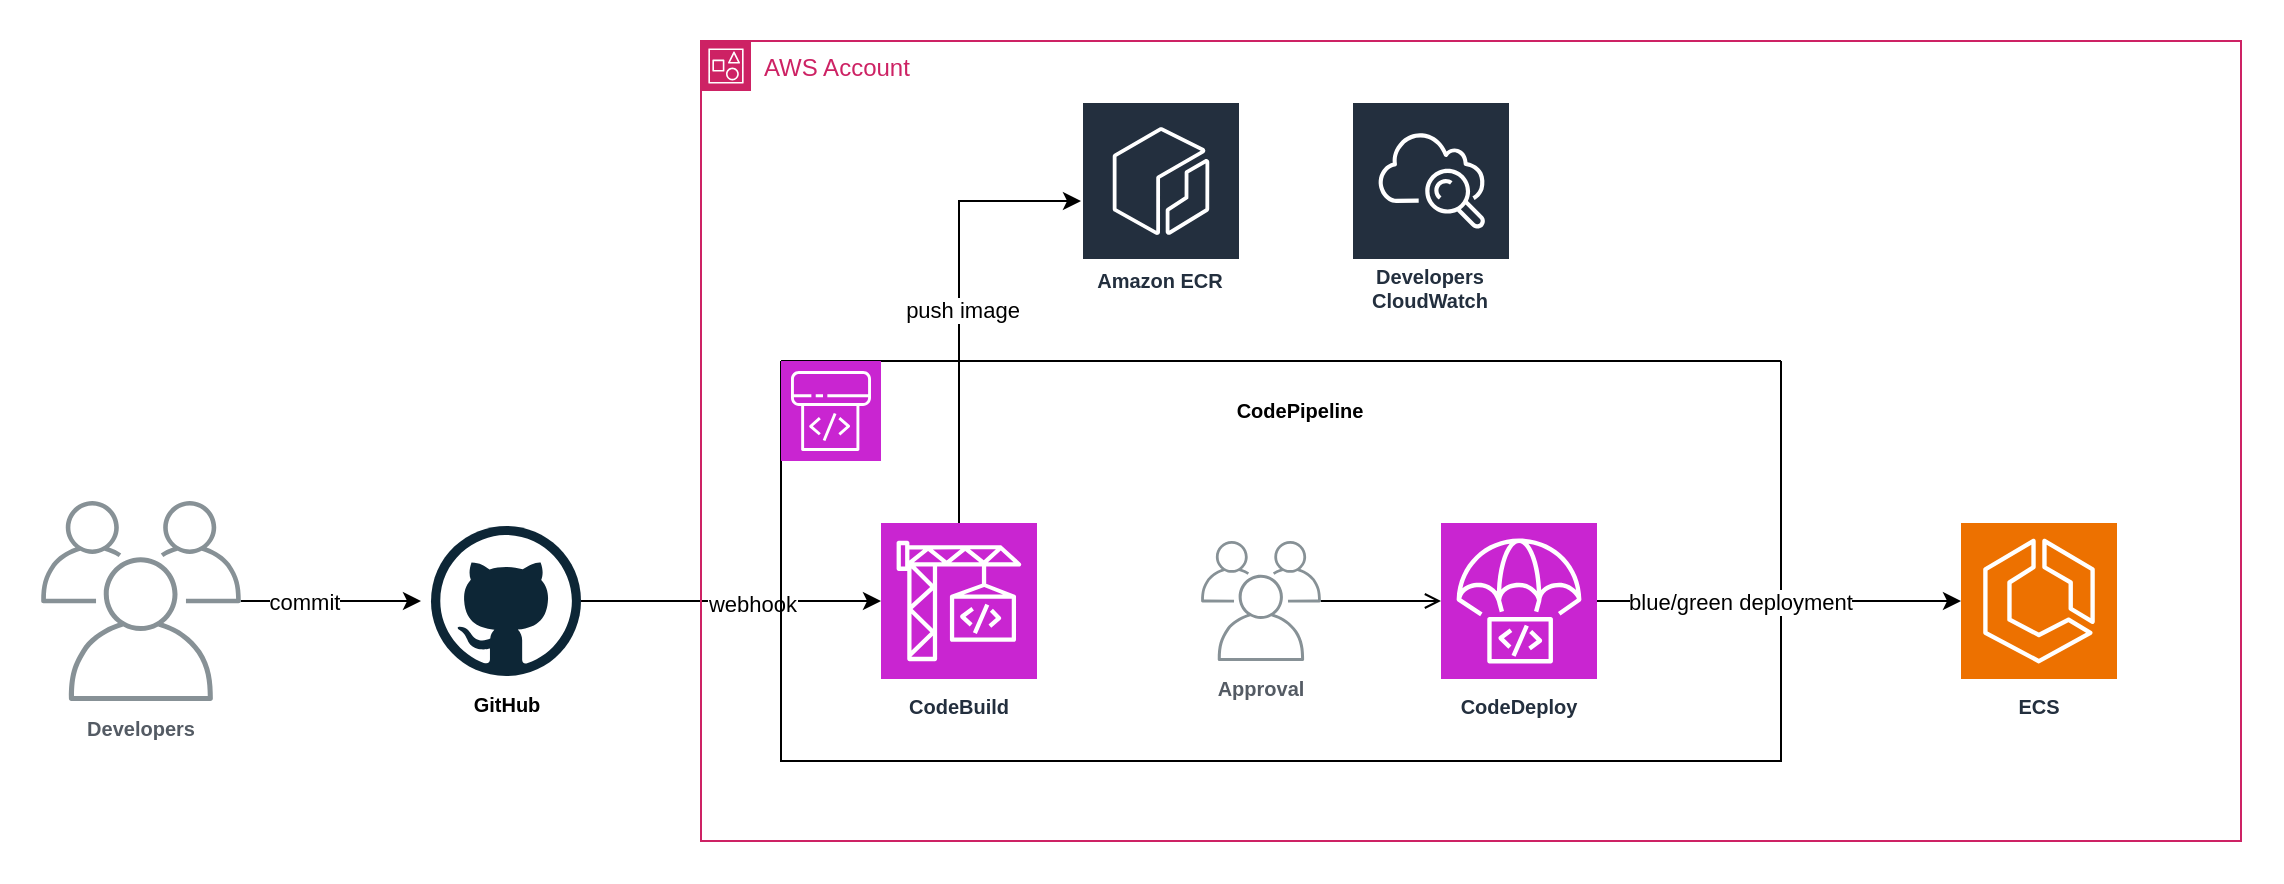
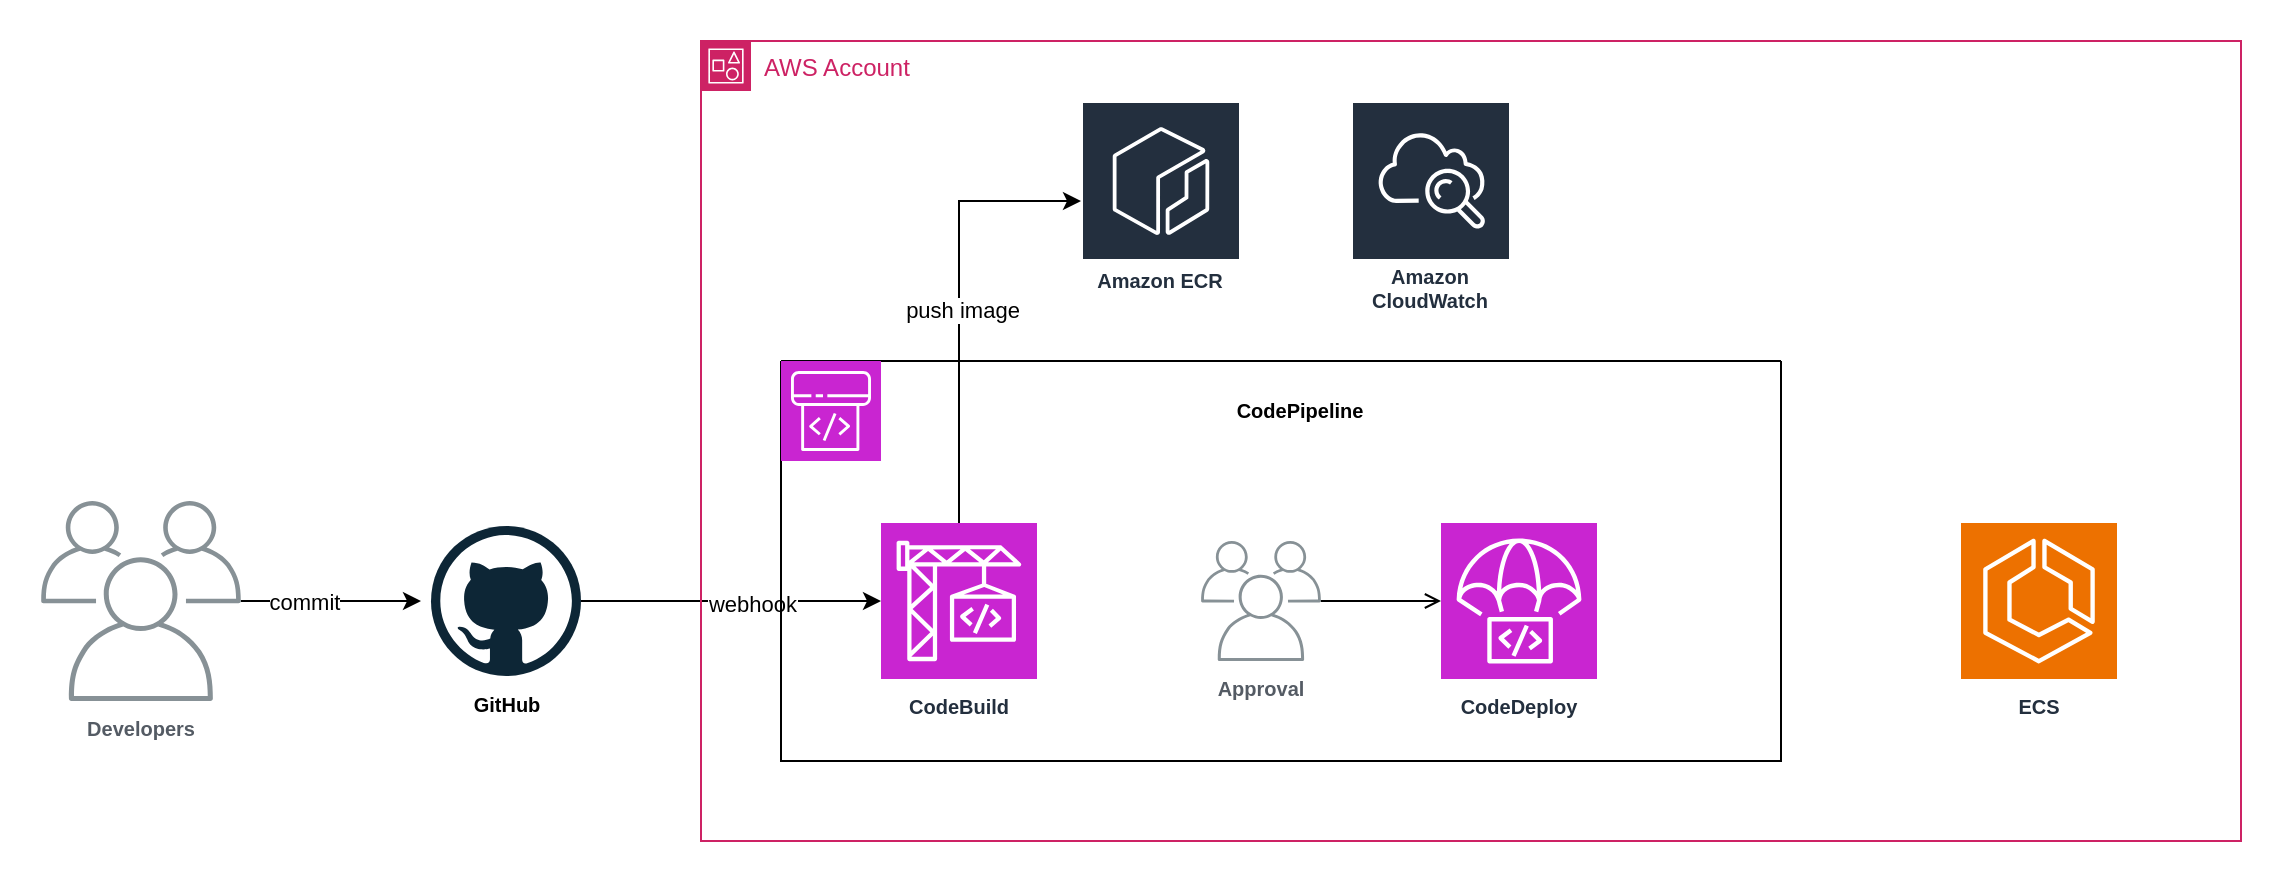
node "Developers CloudWatch": label "Developers CloudWatch" -> "Amazon CloudWatch"
edge "CodeDeploy" -> "ECS": removed, label "blue/green deployment"
